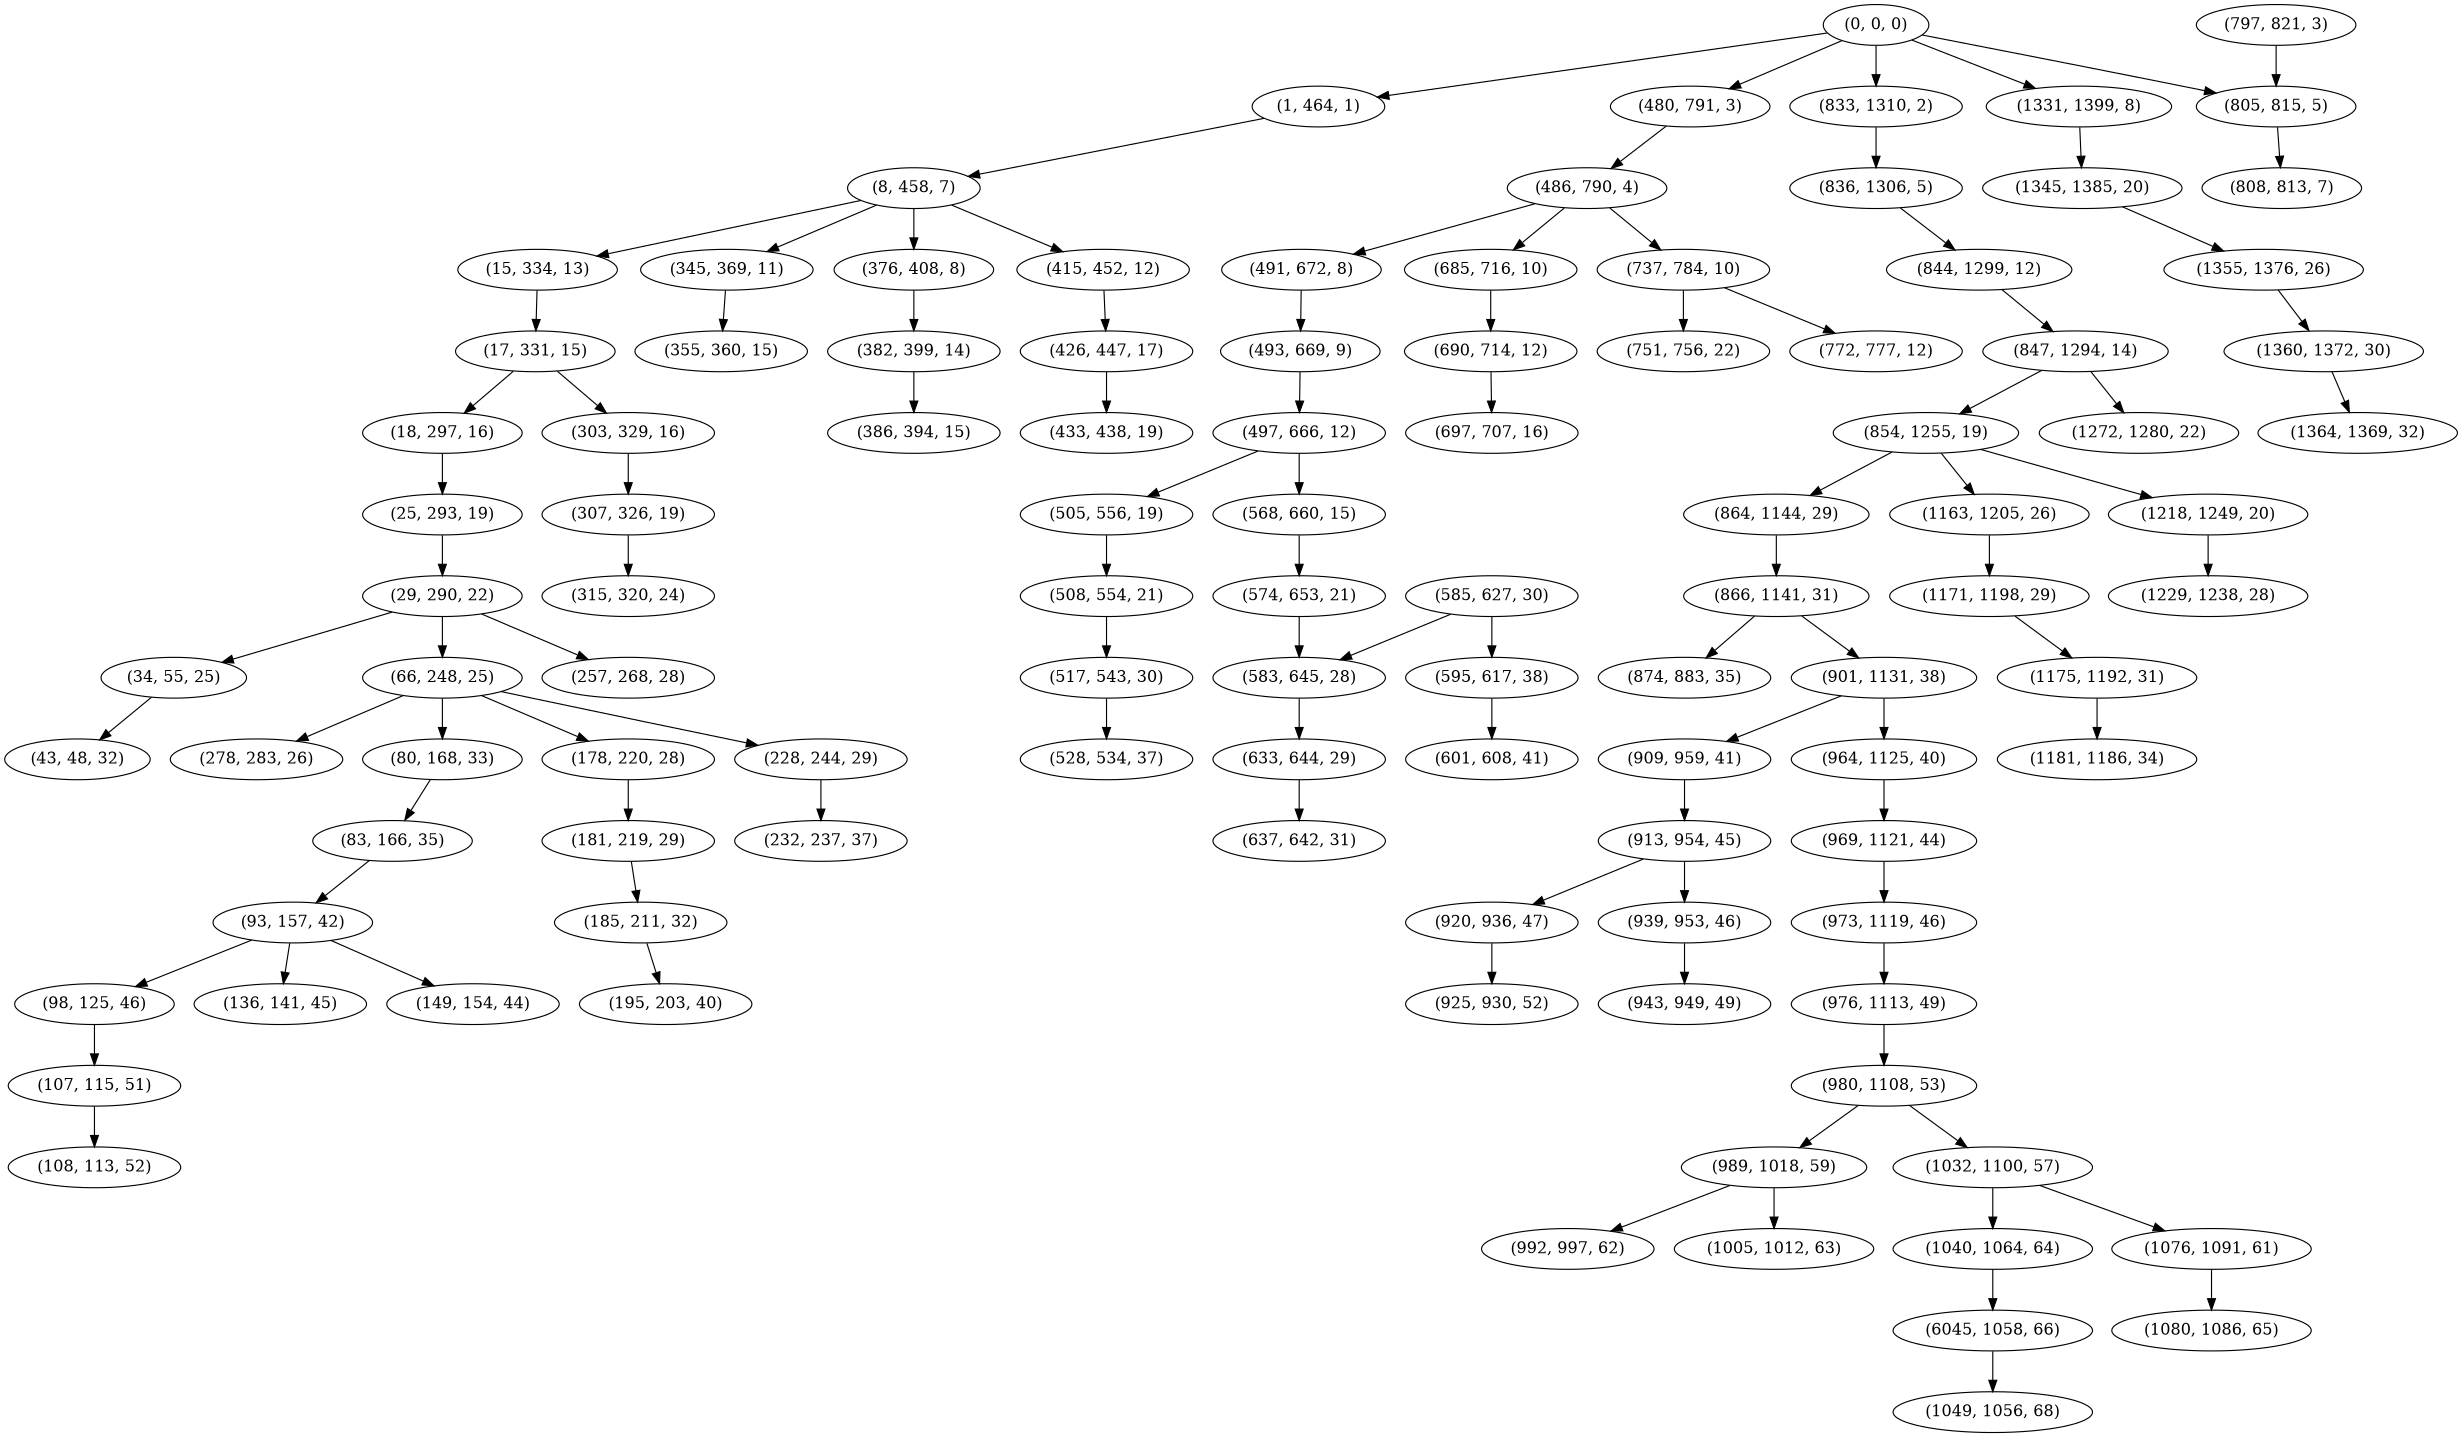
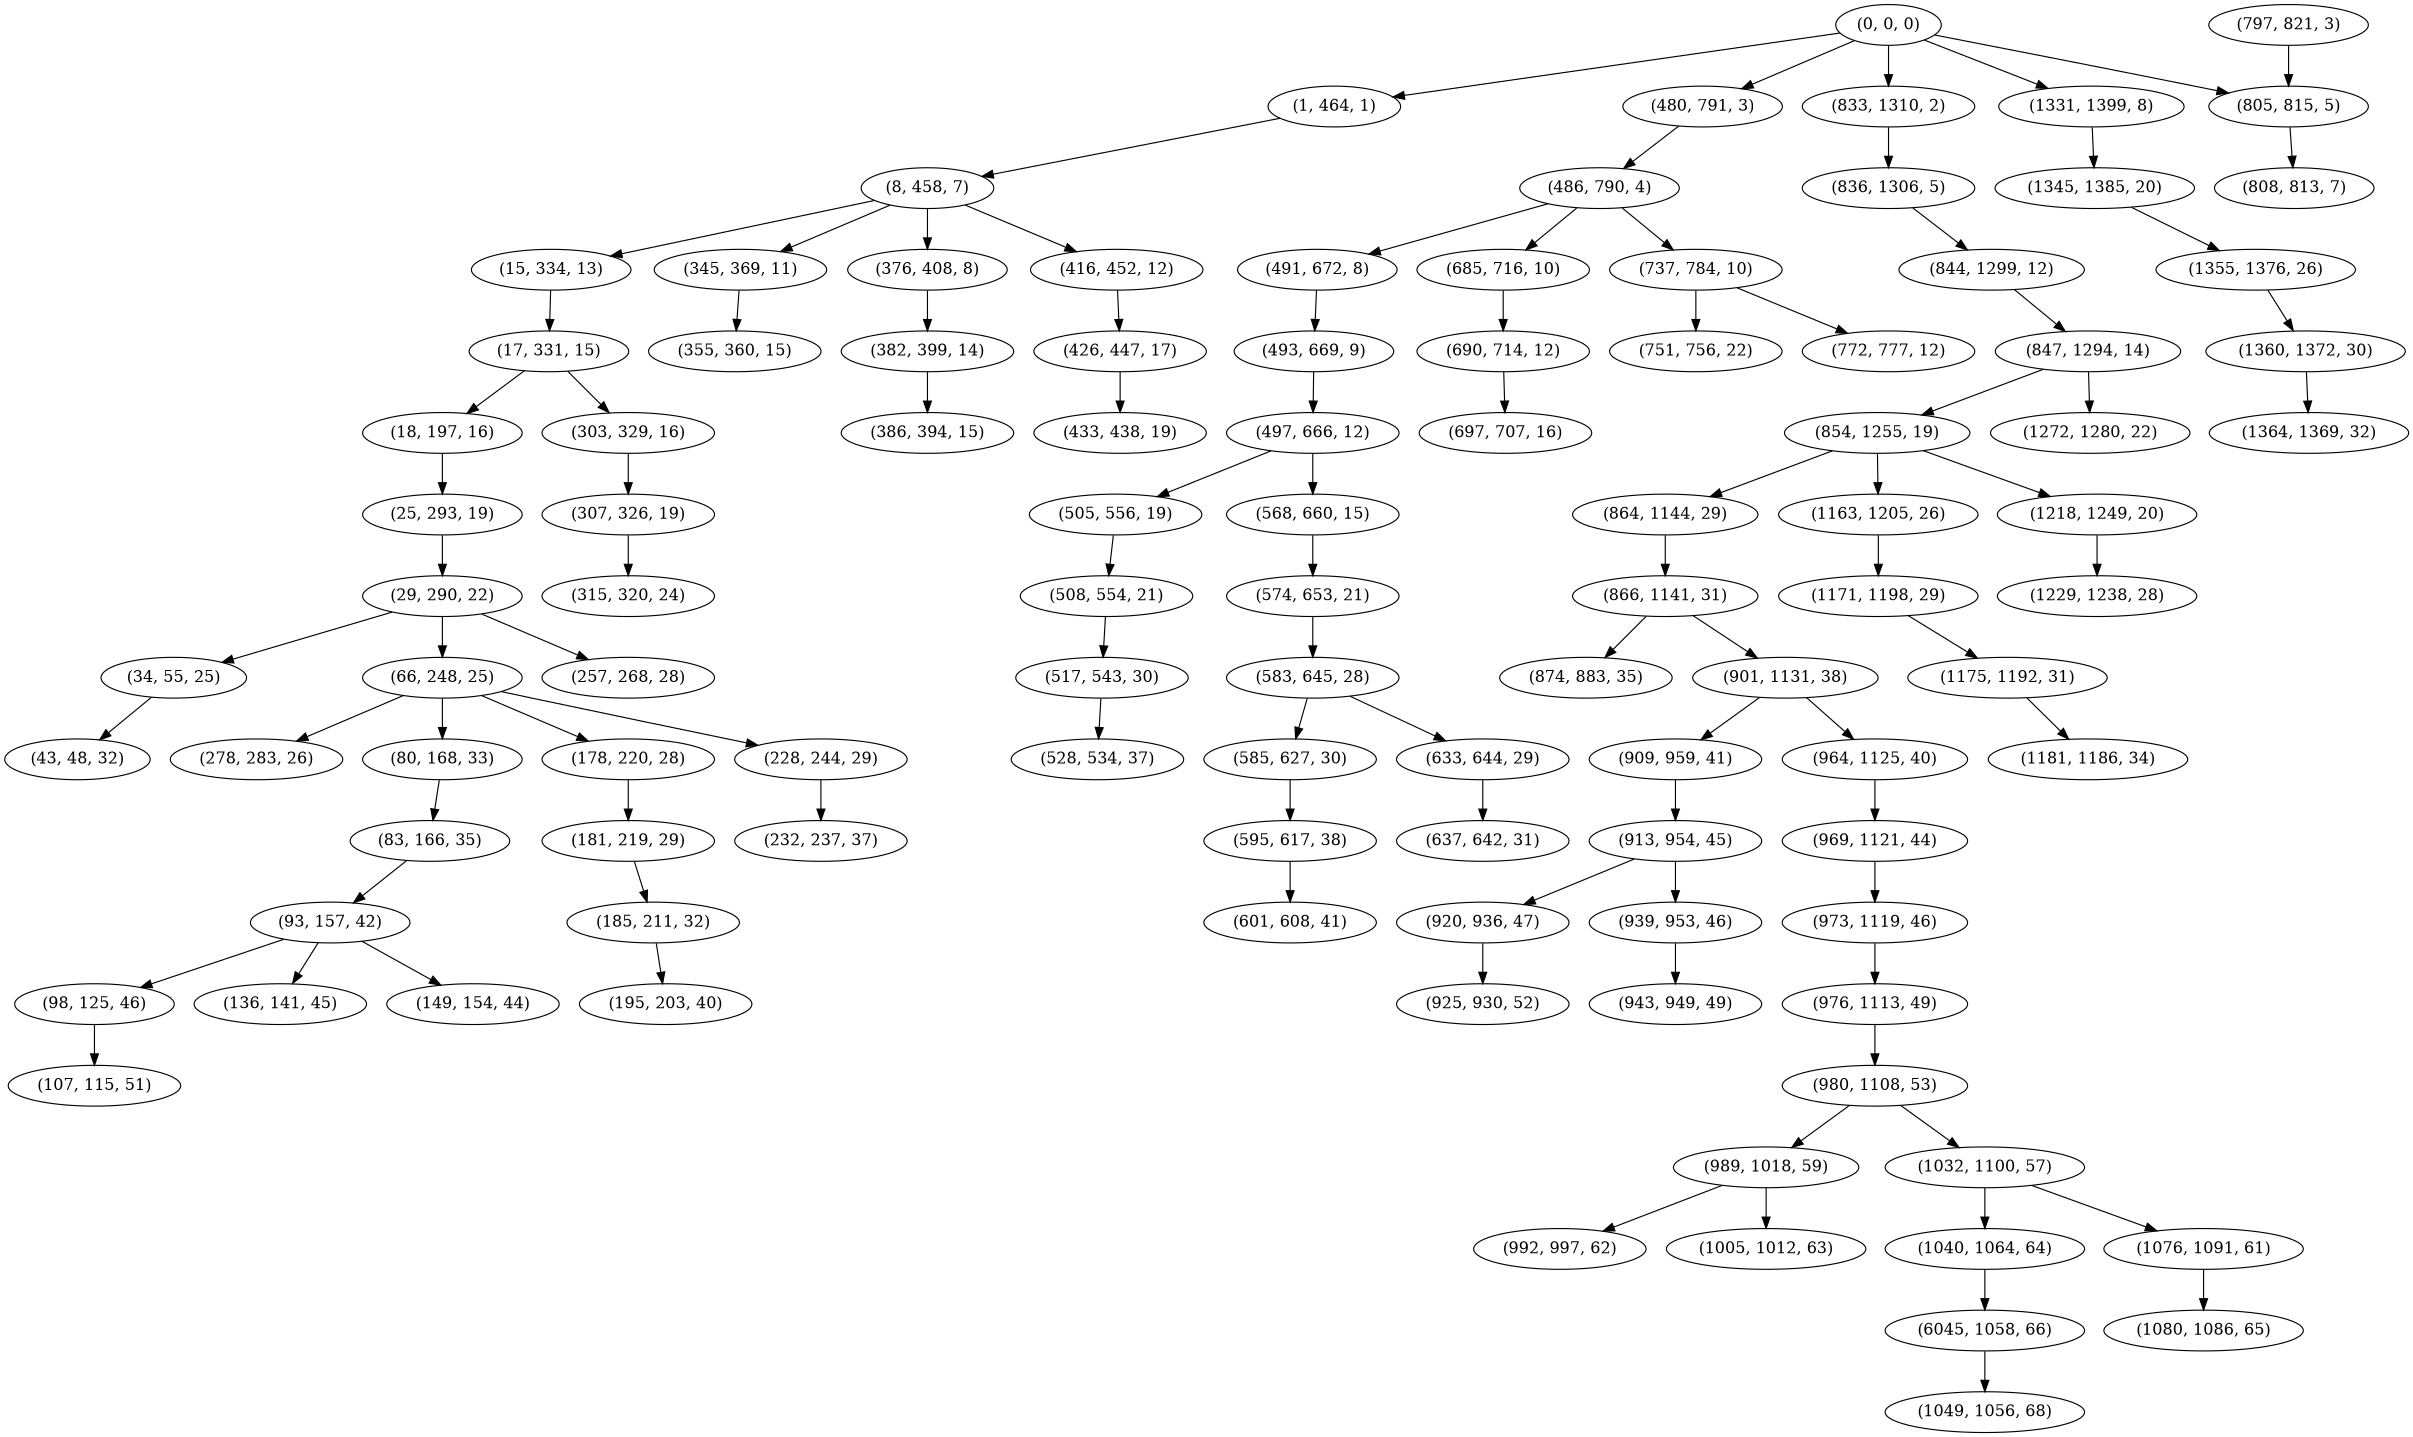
node "(415, 452, 12)": label "(415, 452, 12)" -> "(416, 452, 12)"
node "(18, 297, 16)": label "(18, 297, 16)" -> "(18, 197, 16)"
edge "(585, 627, 30)" -> "(583, 645, 28)": reversed
node "(108, 113, 52)": removed
